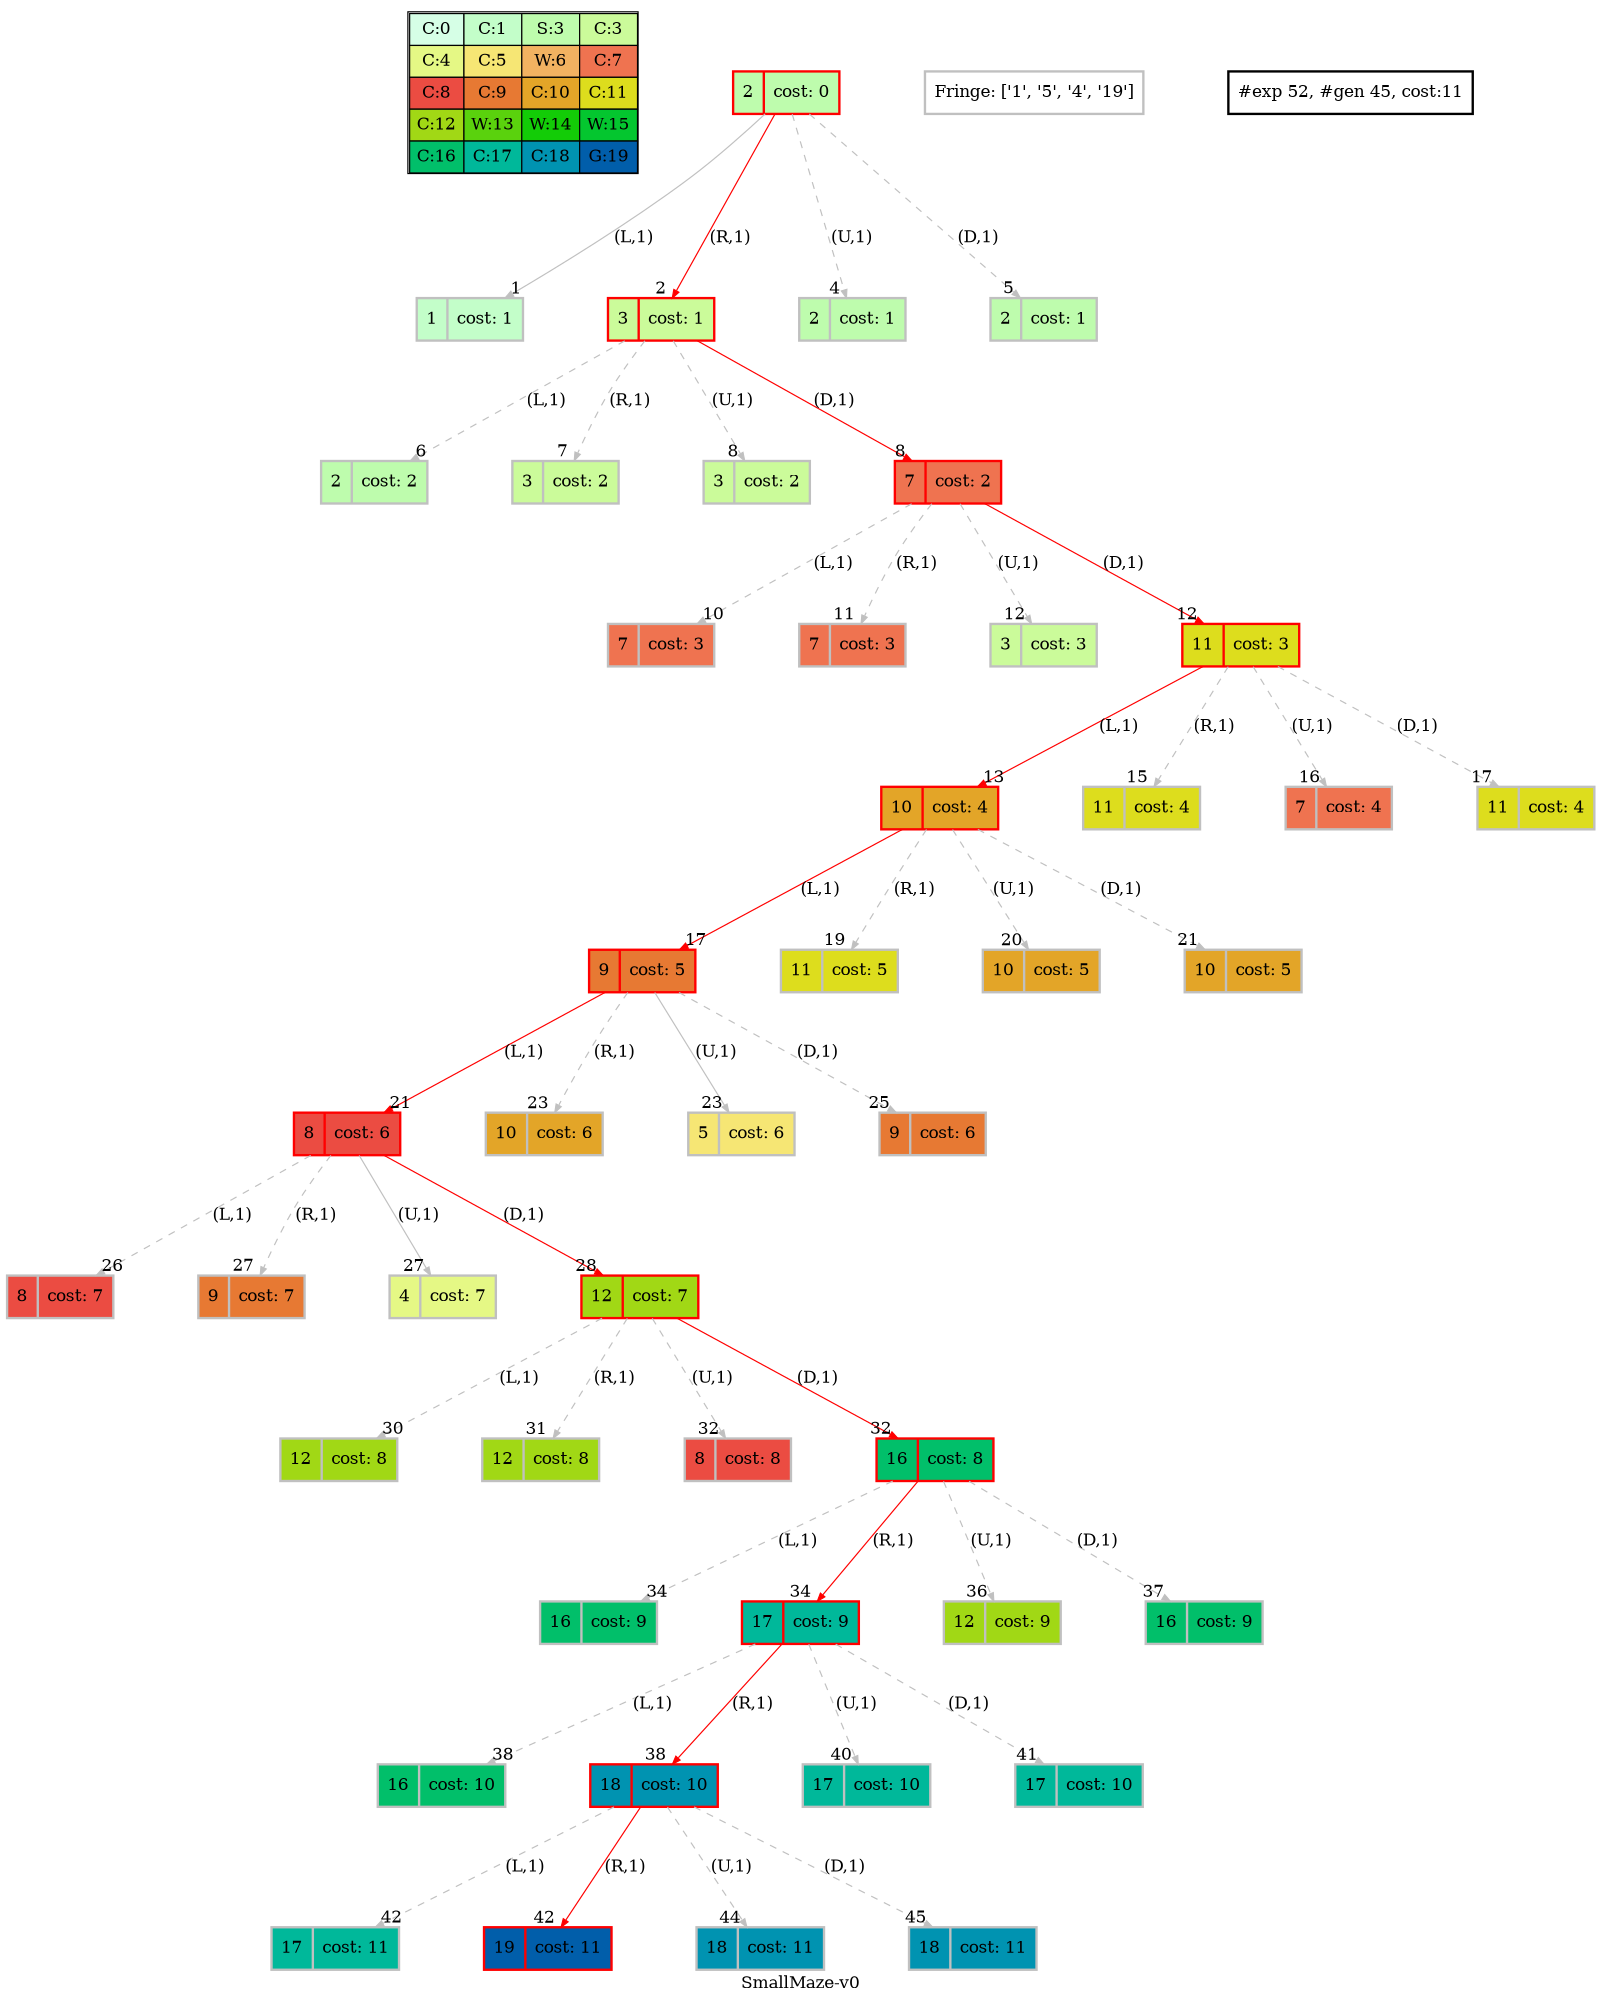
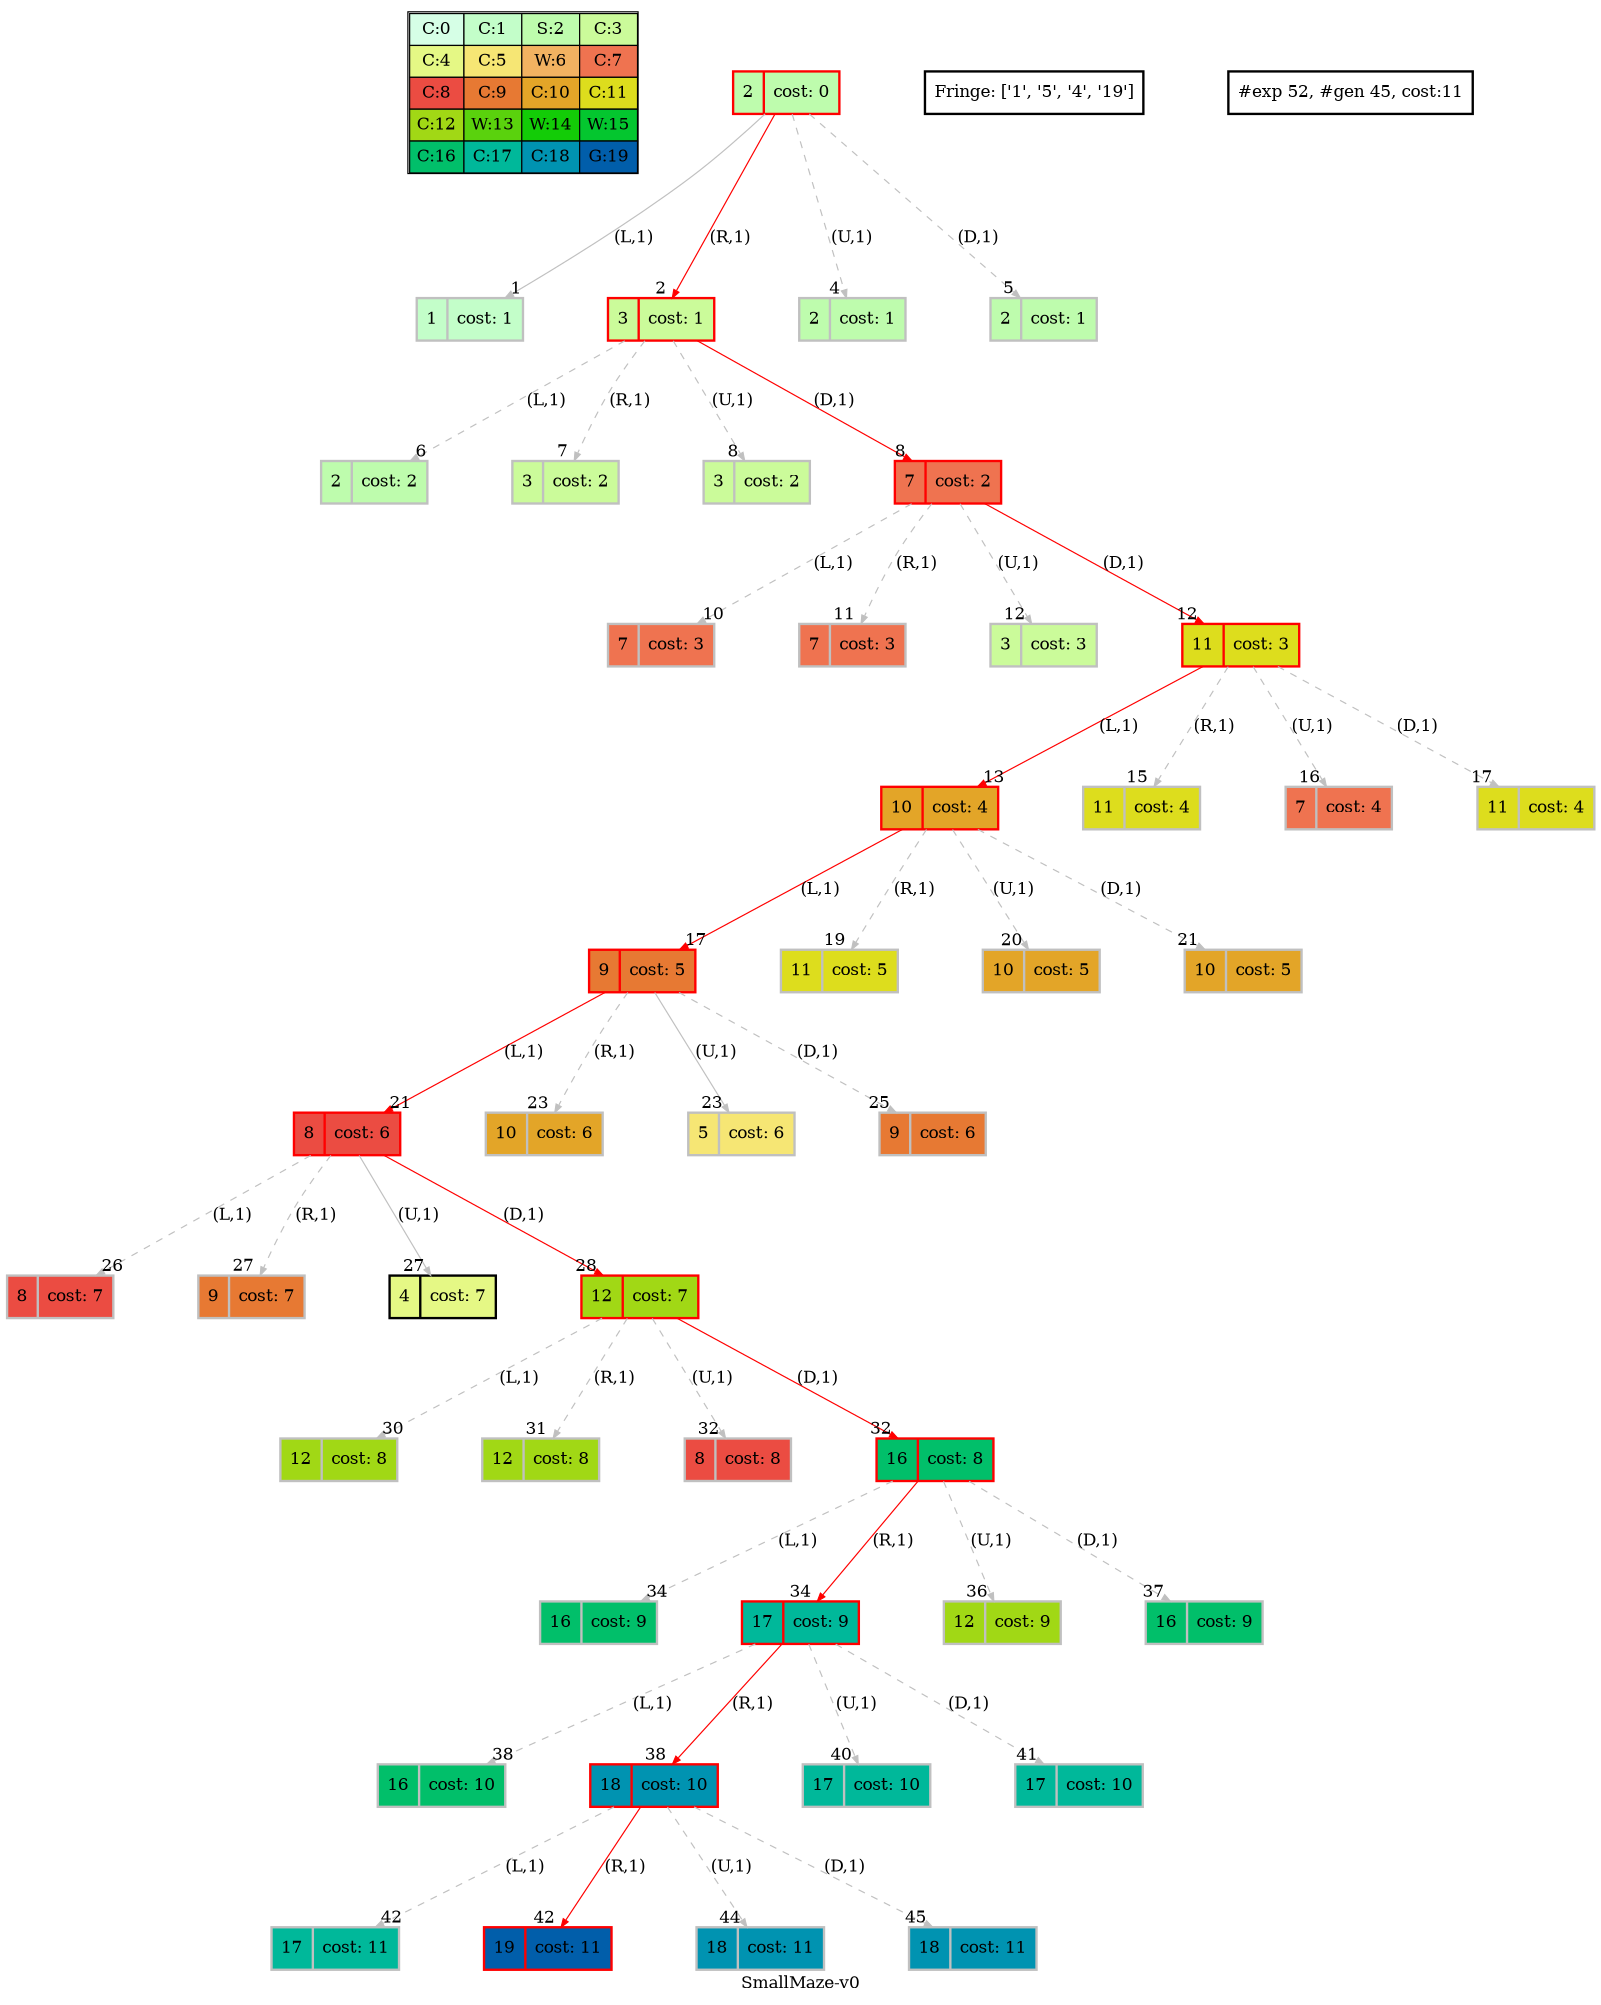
node "C:0": text "S:3" -> "S:2"
node "Fringe: ['1', '5', '4', '19']": color grey -> black
node "4": color grey -> black
